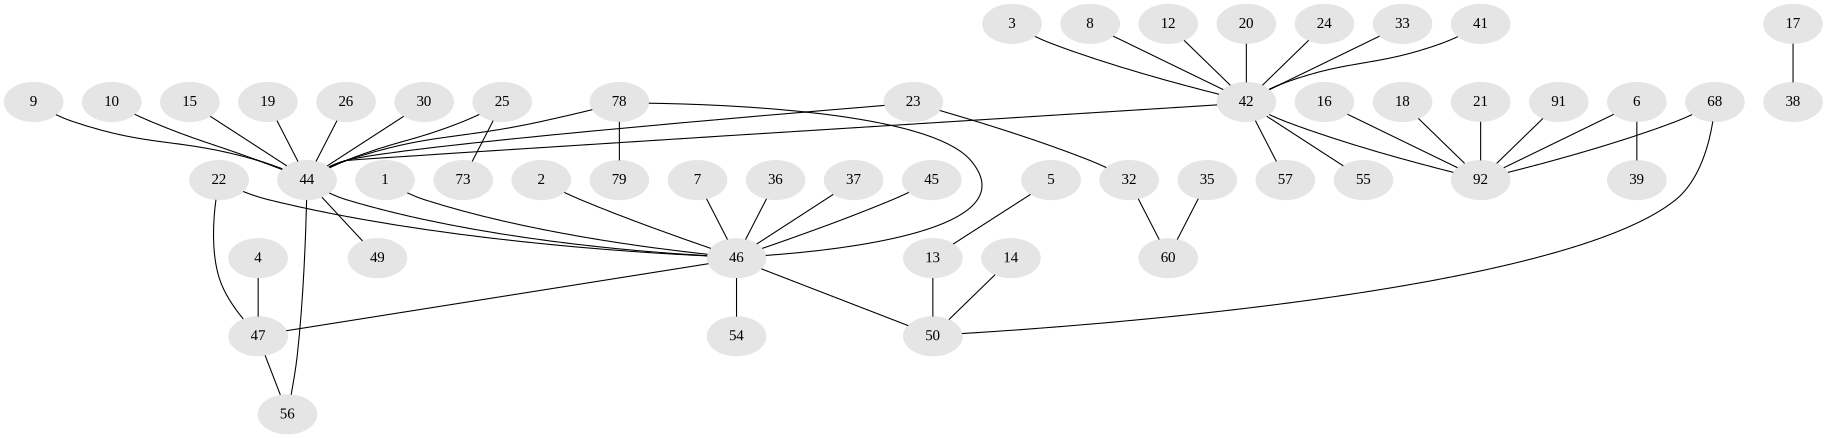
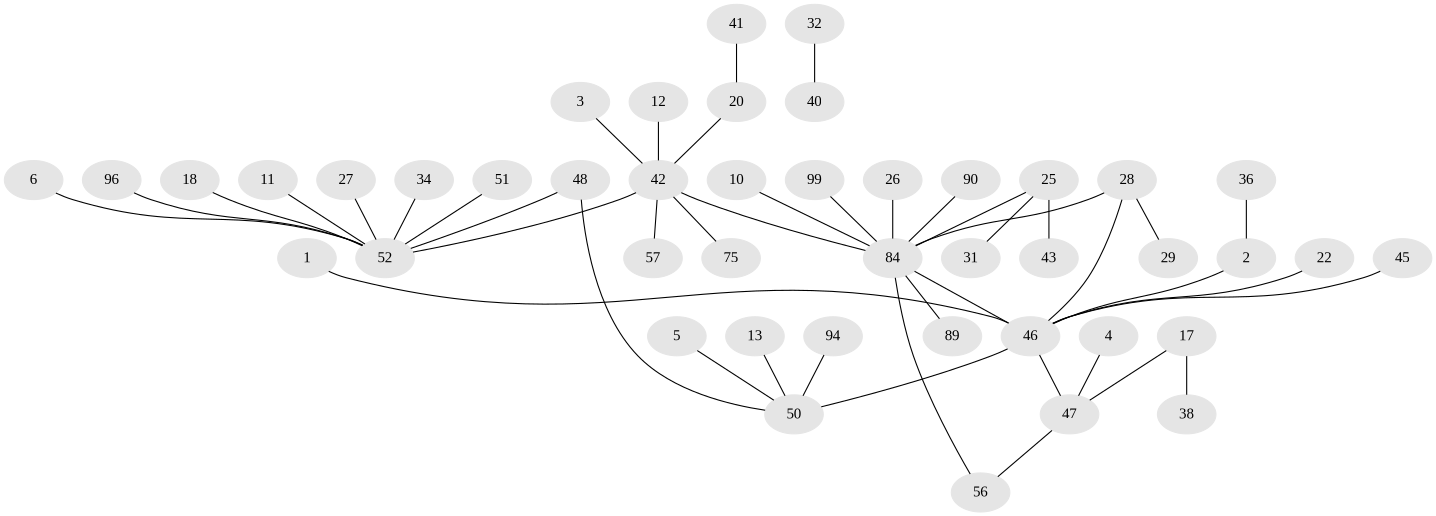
node "8": removed
node "24": removed
node "33": removed
edge "41" -- "42": now "41" -- "20"
node "9": removed
node "15": removed
node "19": label "19" -> "99"
node "30": label "30" -> "90"
node "78": label "78" -> "28"
node "23": removed
node "16": label "16" -> "96"
node "21": label "21" -> "11"
node "91": label "91" -> "51"
node "68": label "68" -> "48"
node "44": label "44" -> "84"
node "27": added
node "34": added
node "73": label "73" -> "43"
node "79": label "79" -> "29"
node "7": removed
node "37": removed
node "35": removed
node "55": label "55" -> "75"
node "92": label "92" -> "52"
node "39": removed
edge "36" -- "46": now "36" -- "2"
edge "5" -- "13": now "5" -- "50"
node "49": label "49" -> "89"
node "31": added
node "14": label "14" -> "94"
node "60": label "60" -> "40"
edge "22" -- "47": now "17" -- "47"
node "54": removed
